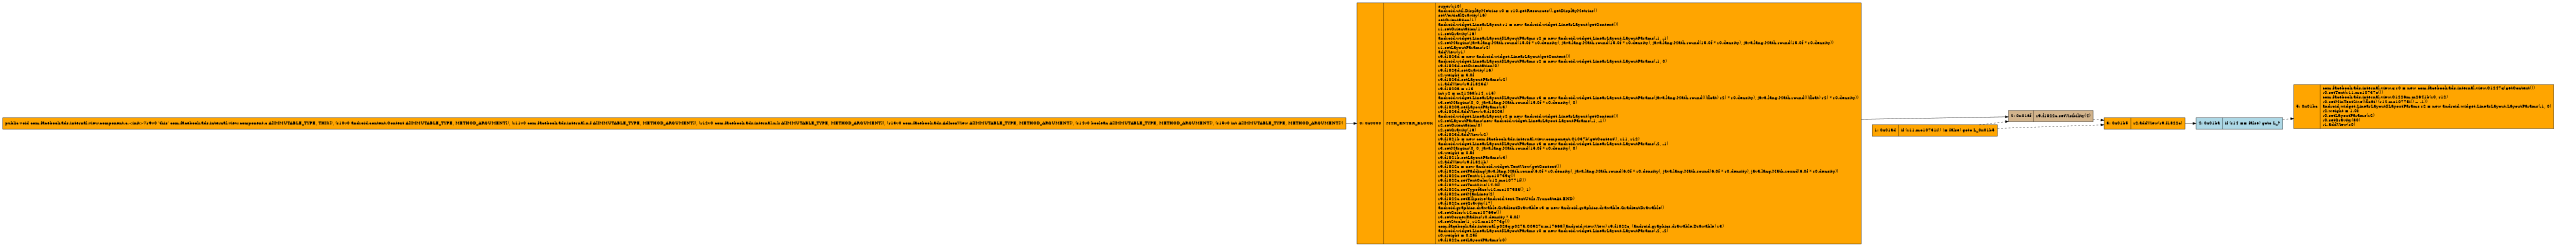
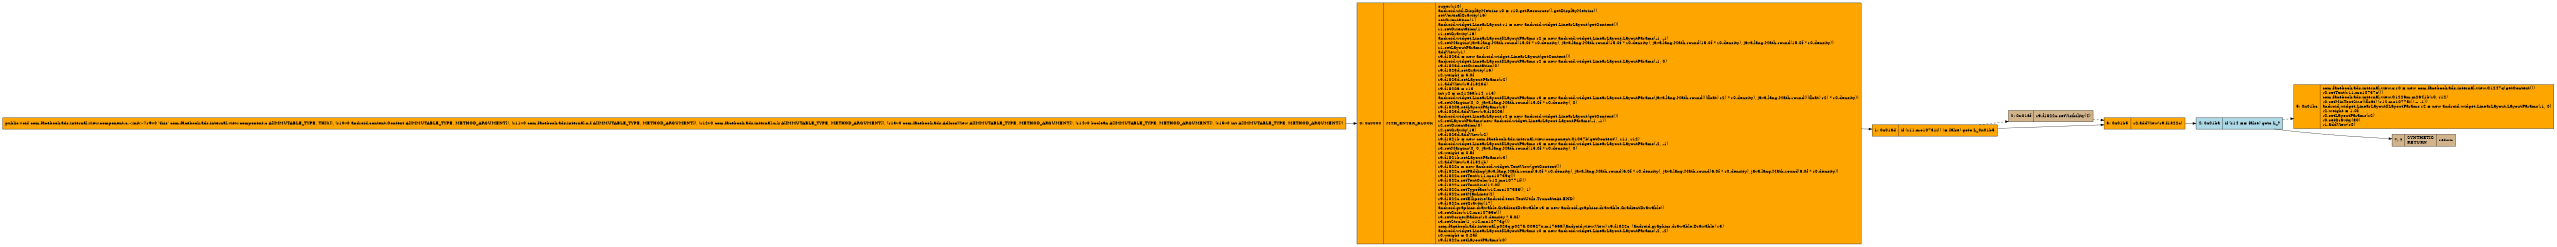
edge "0: 0x0000" -> "2: 0x01af": now "0: 0x0000" -> "1: 0x01ad"
edge "1: 0x01ad" -> "3: 0x01b5": style dashed -> solid
node "7: ?": added
